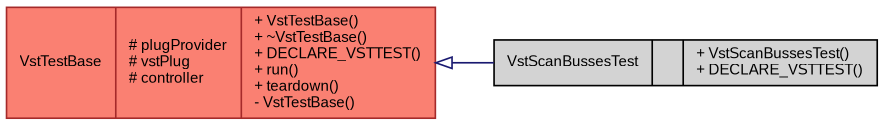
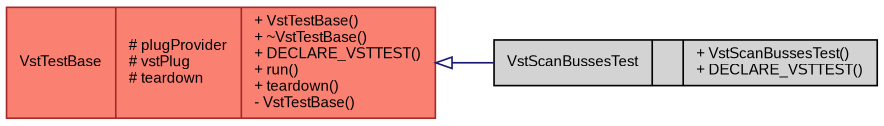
node "VstTestBase": text "# controller" -> "# teardown"
